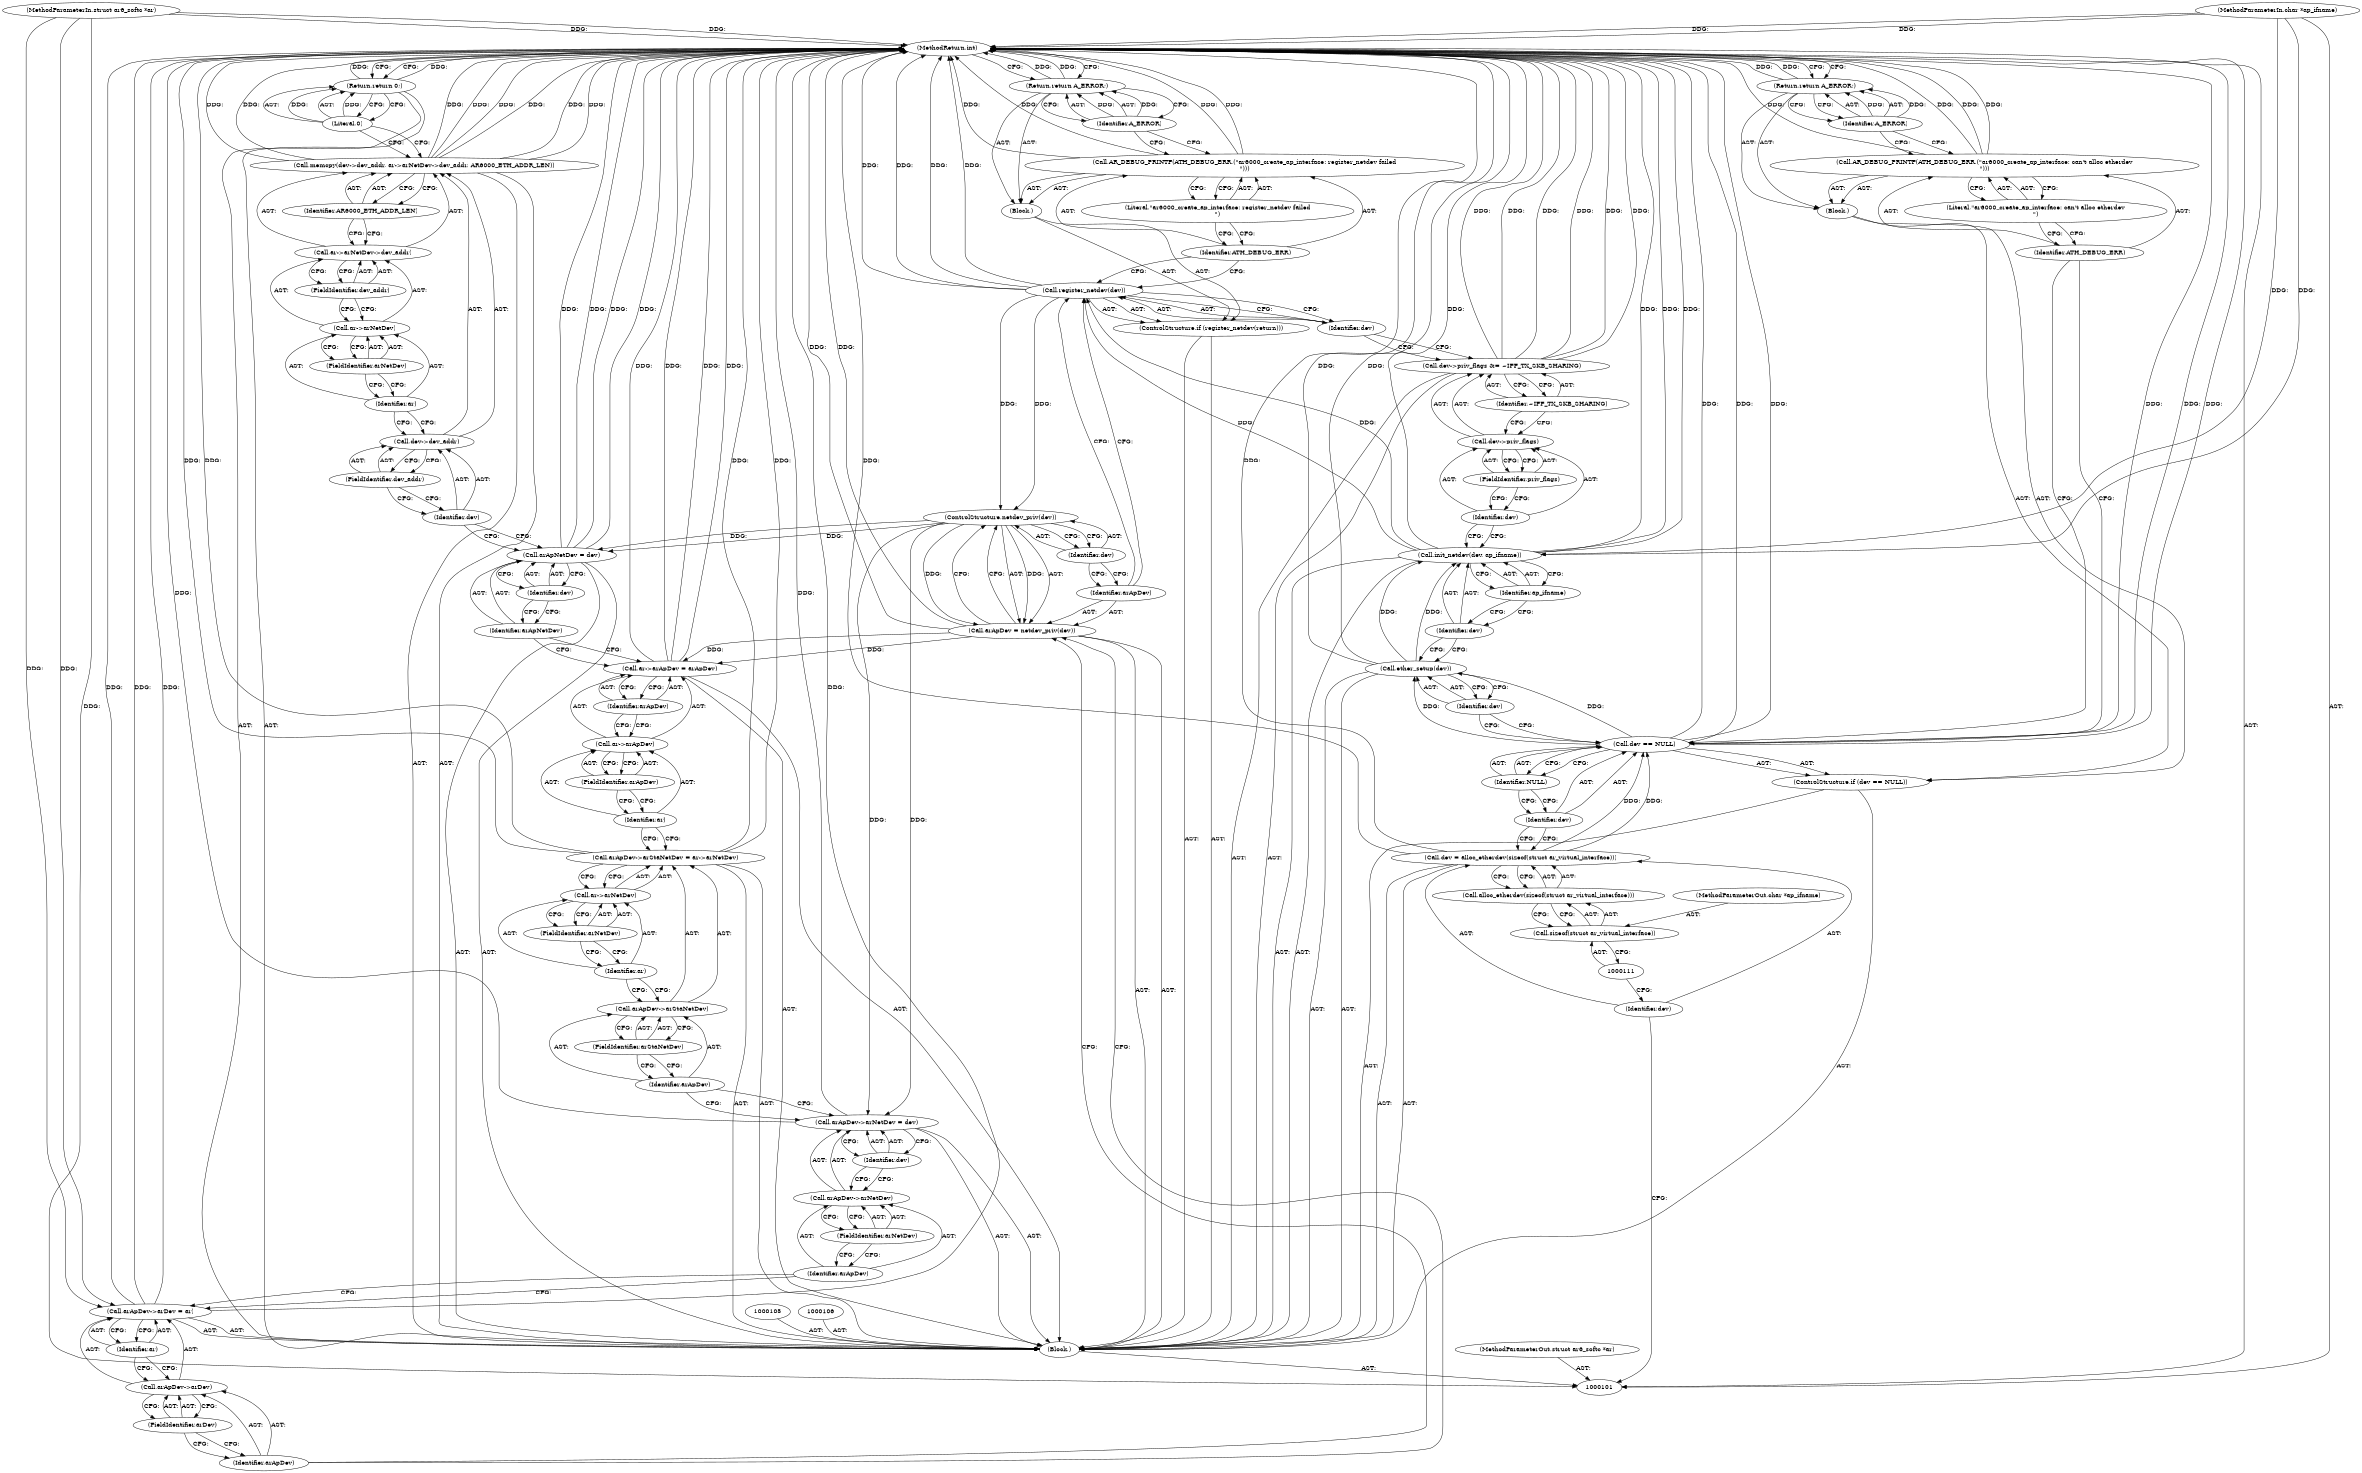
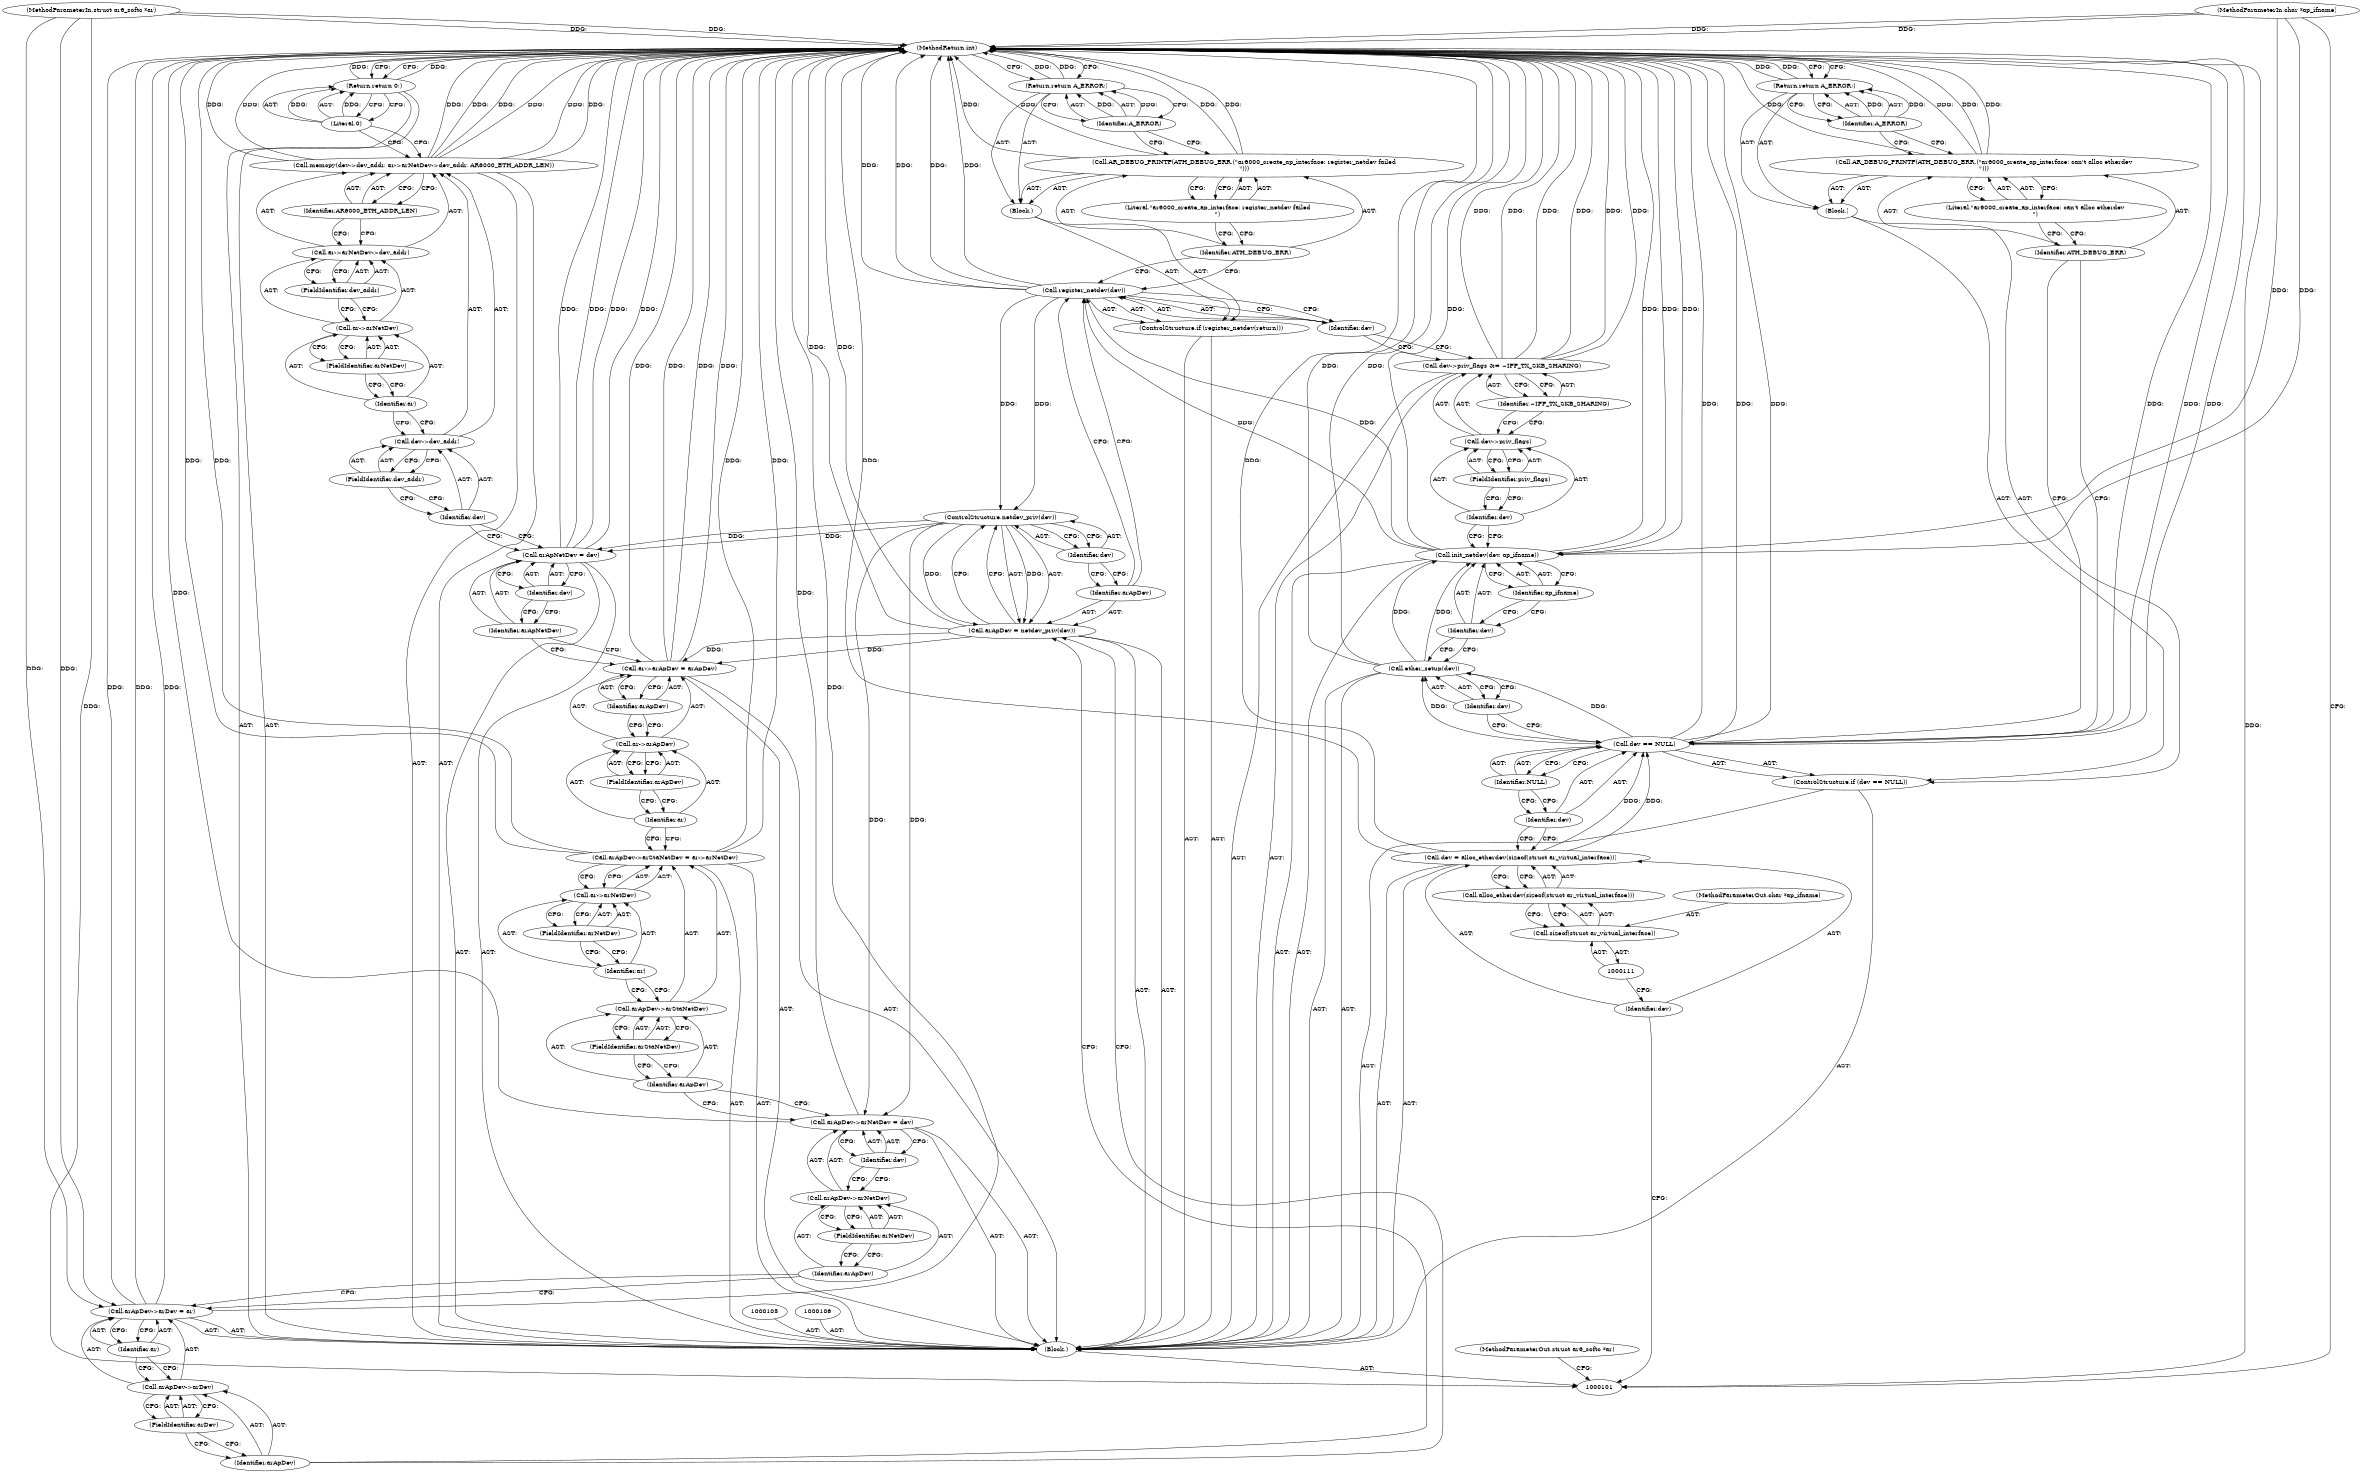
edge "(MethodParameterIn,char *ap_ifname)" -> "1000101": label "AST: " -> "CFG: "
edge "(MethodReturn,int)" -> "1000101": label "AST: " -> "DDG: "
edge "(Call,sizeof(struct ar_virtual_interface))" -> "1000111": label "CFG: " -> "AST: "
edge "(MethodParameterOut,struct ar6_softc *ar)" -> "1000101": label "AST: " -> "CFG: "
